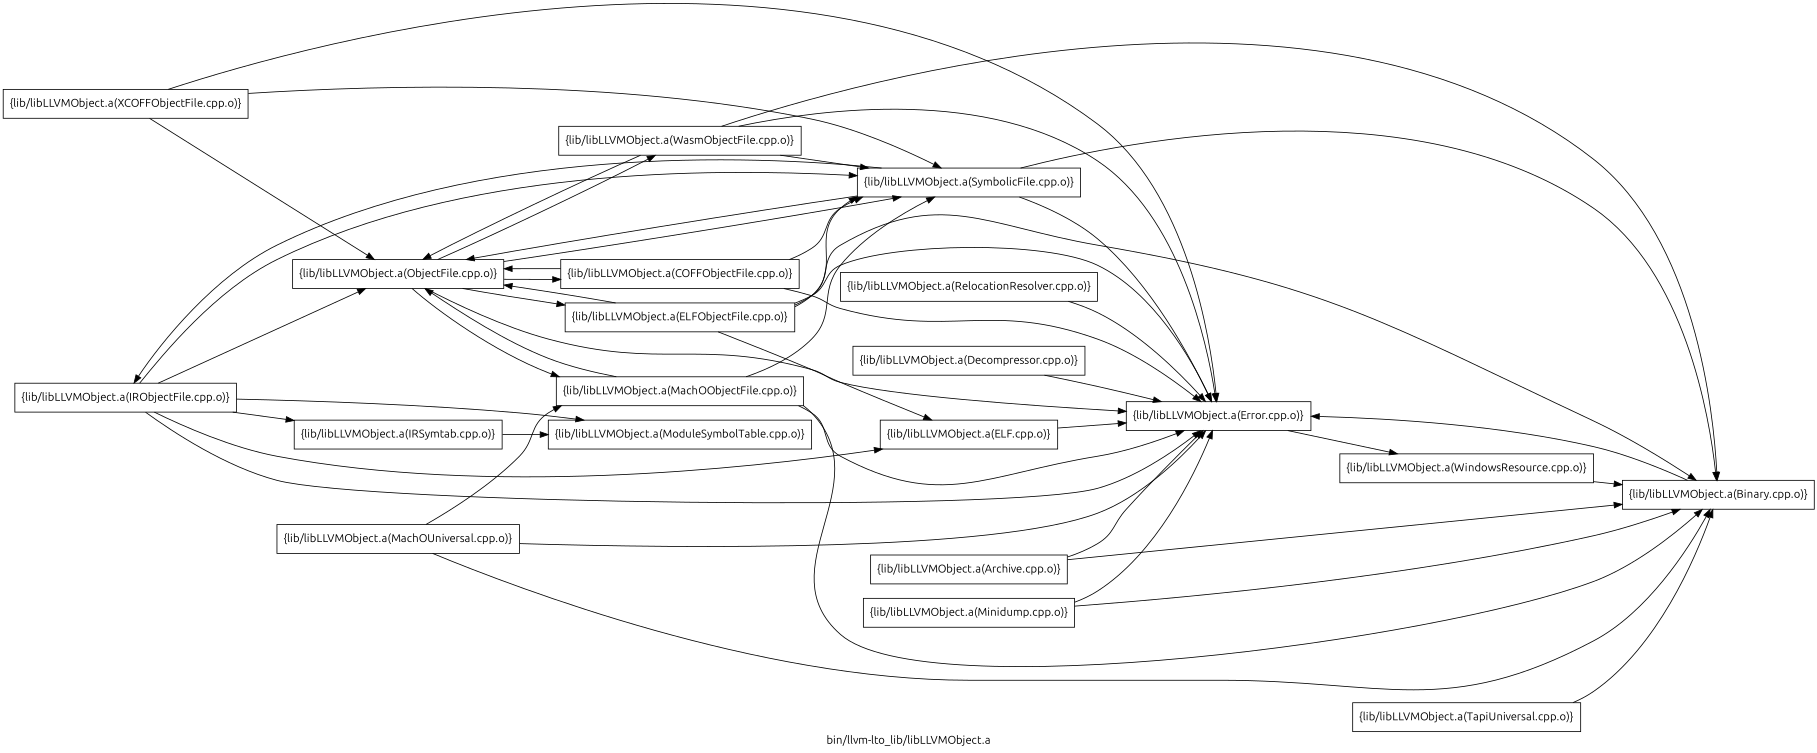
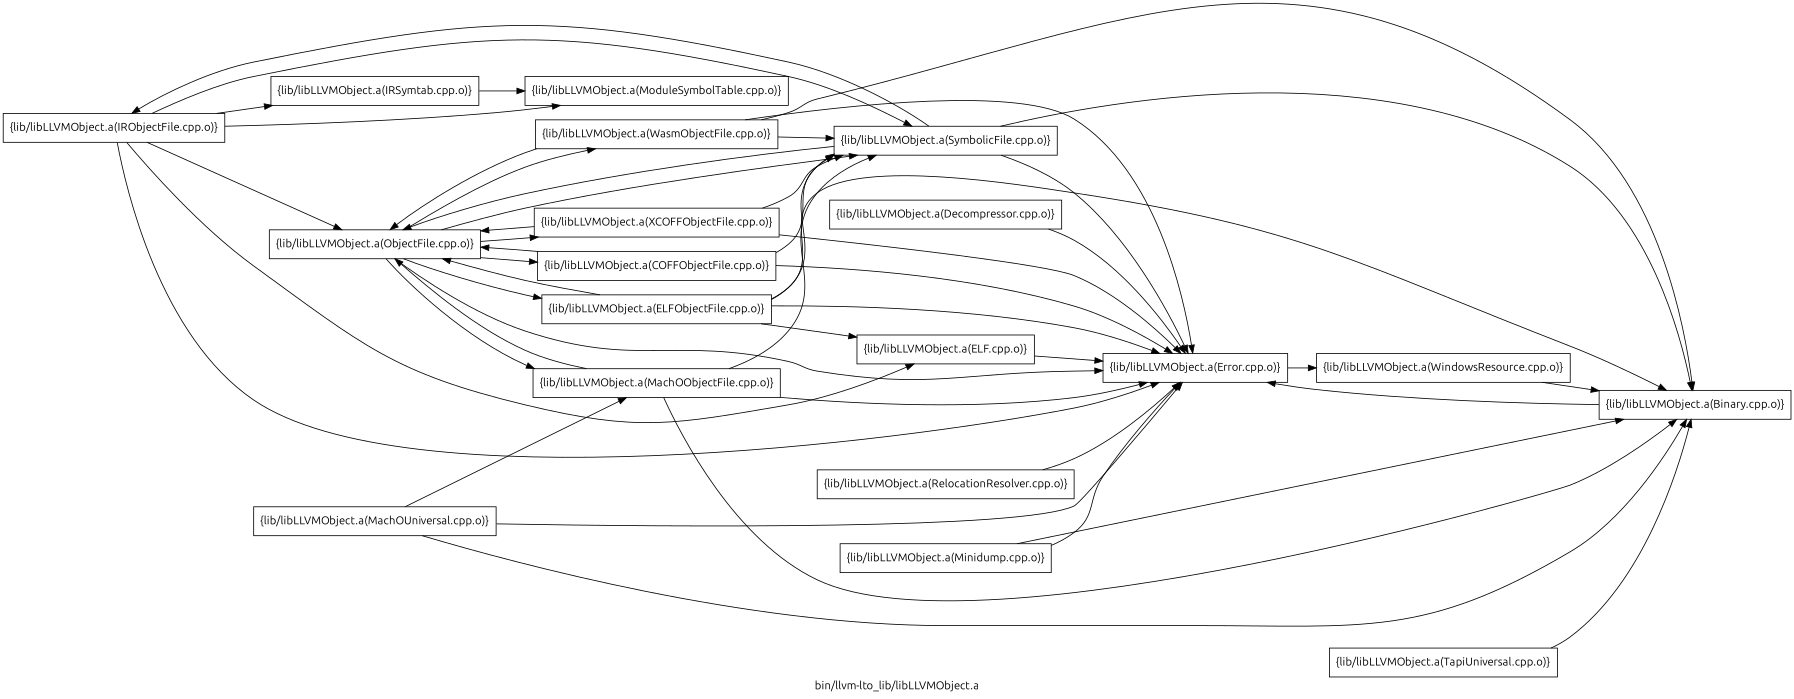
edge "{lib/libLLVMObject.a(ObjectFile.cpp.o)}" -> "{lib/libLLVMObject.a(XCOFFObjectFile.cpp.o)}": added
node "{lib/libLLVMObject.a(Archive.cpp.o)}": removed
